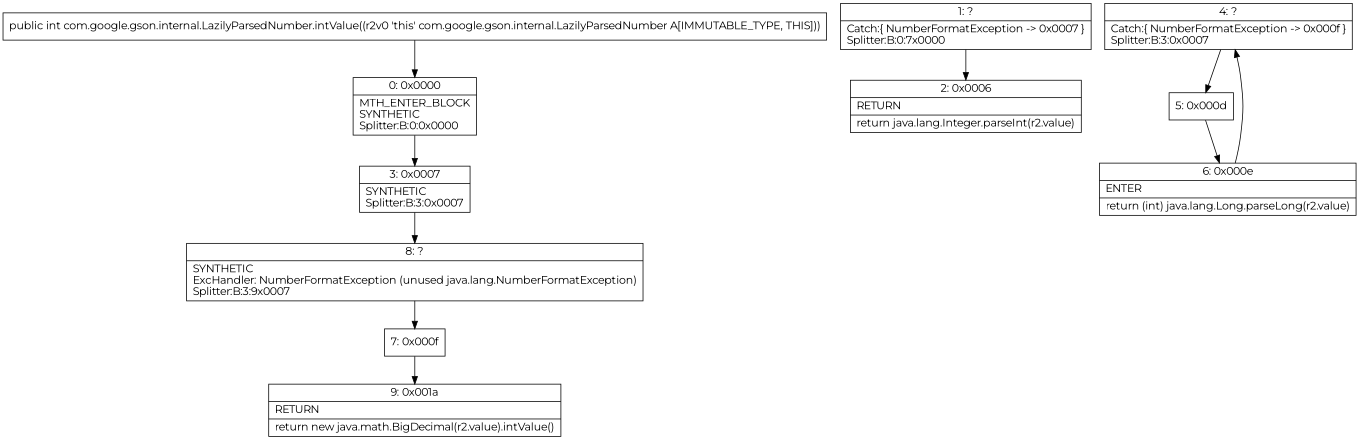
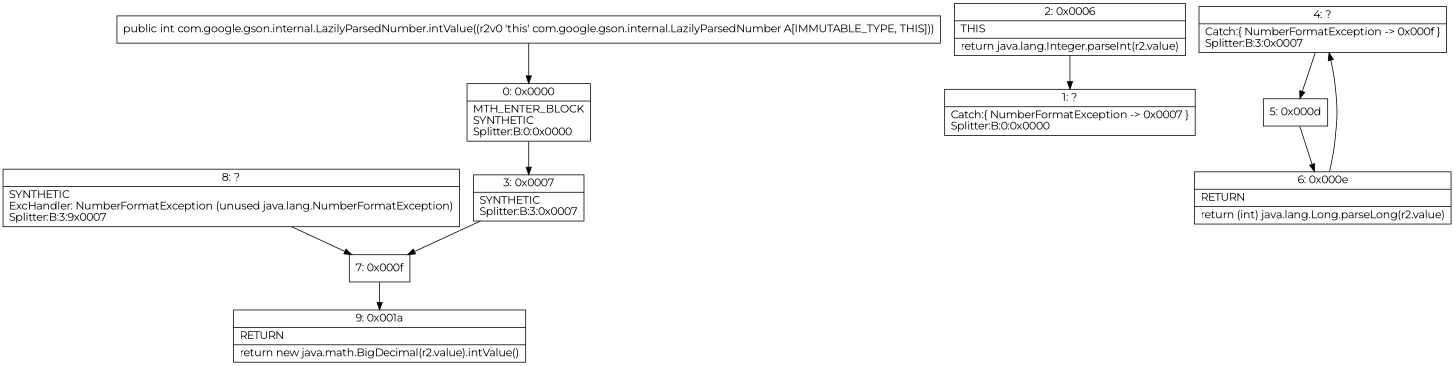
node "1: ?": text "Splitter:B:0:7x0000" -> "Splitter:B:0:0x0000"
edge "1: ?" -> "2: 0x0006": reversed
node "2: 0x0006": text "RETURN" -> "THIS"
node "6: 0x000e": text "ENTER" -> "RETURN"
edge "3: 0x0007" -> "8: ?": now "3: 0x0007" -> "7: 0x000f"
